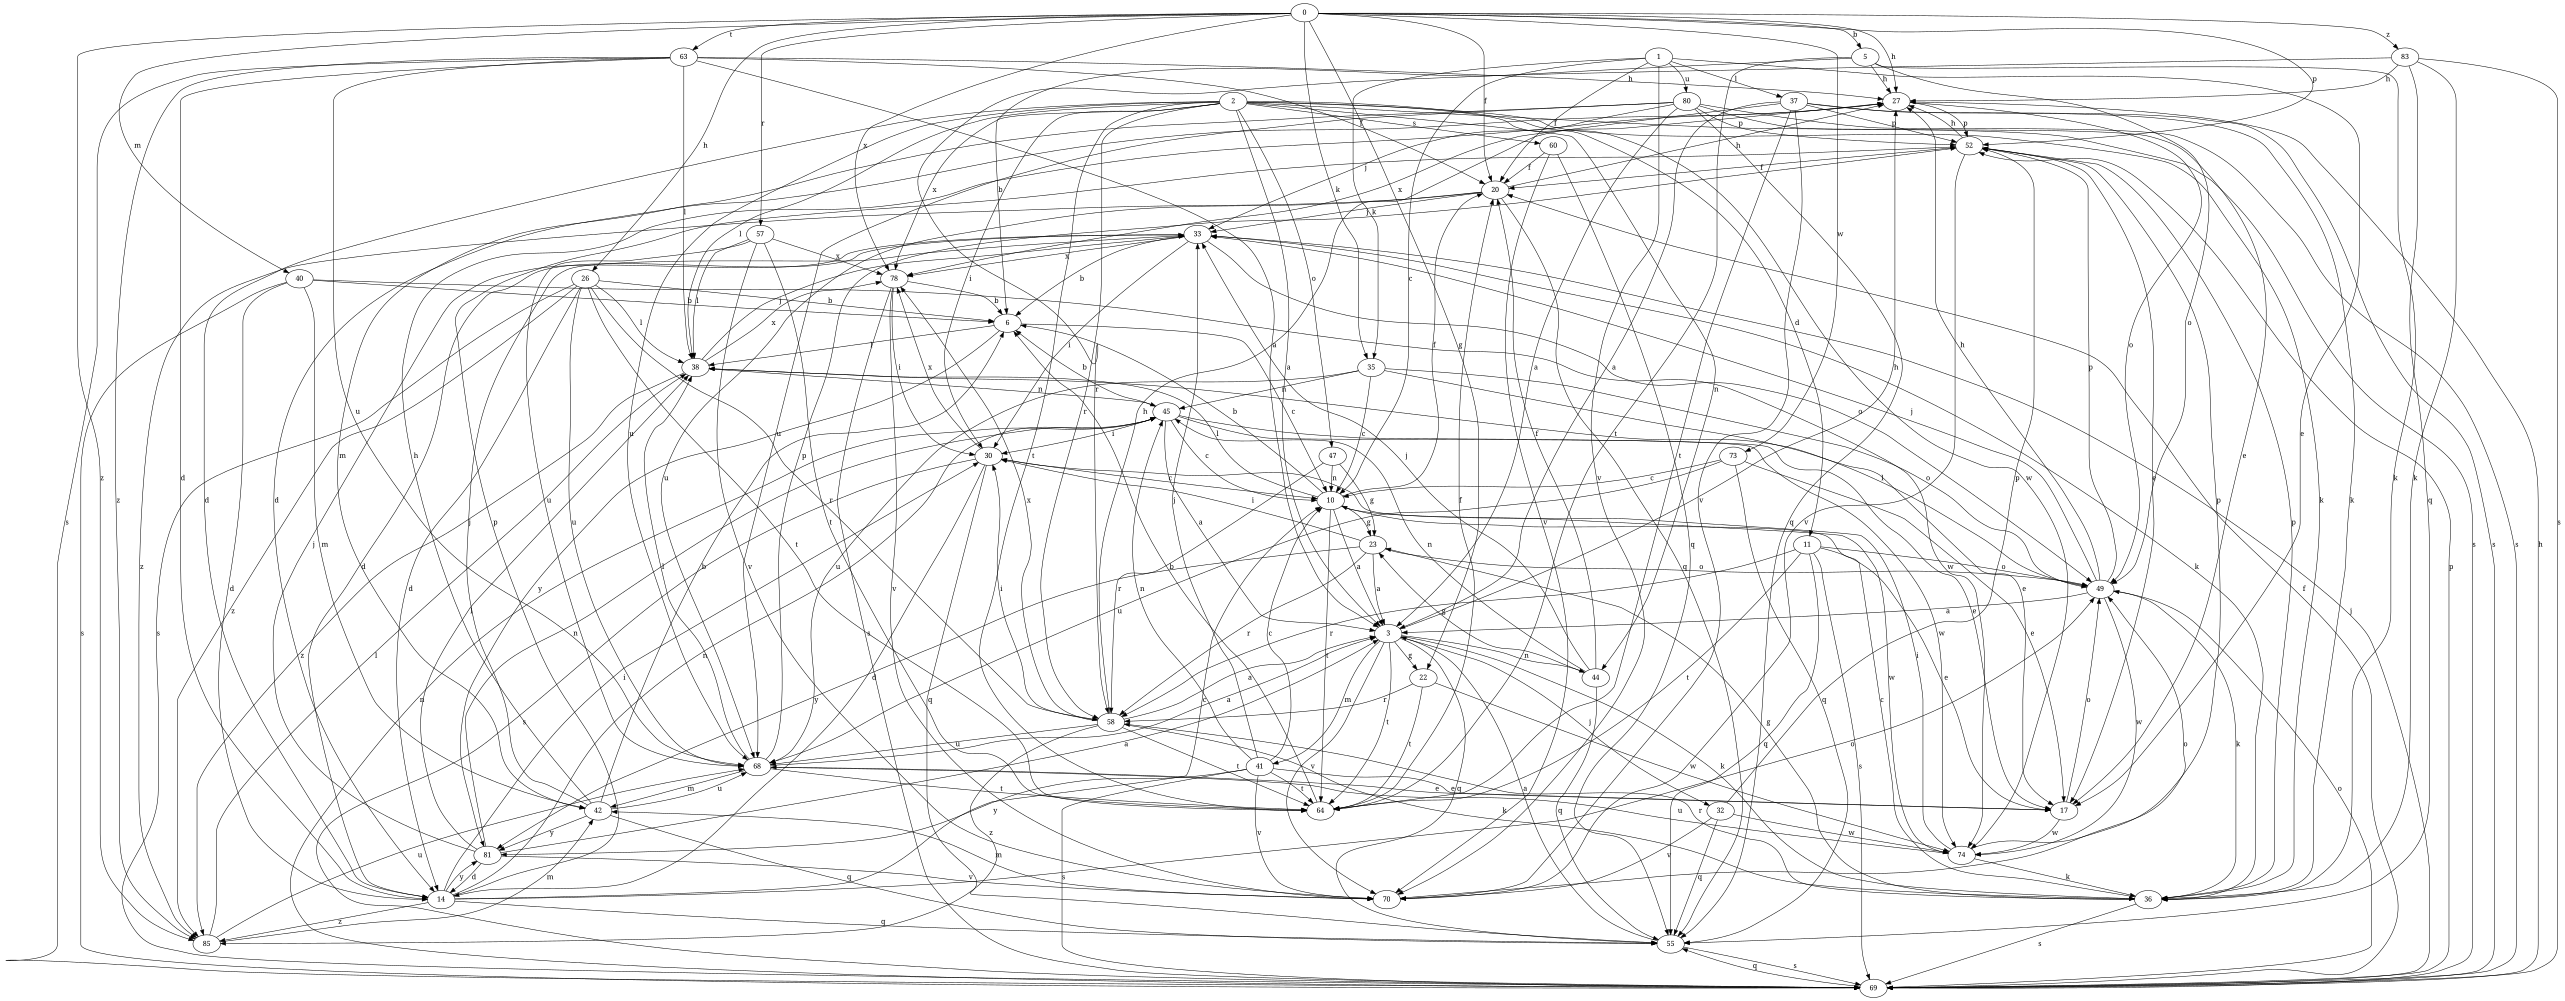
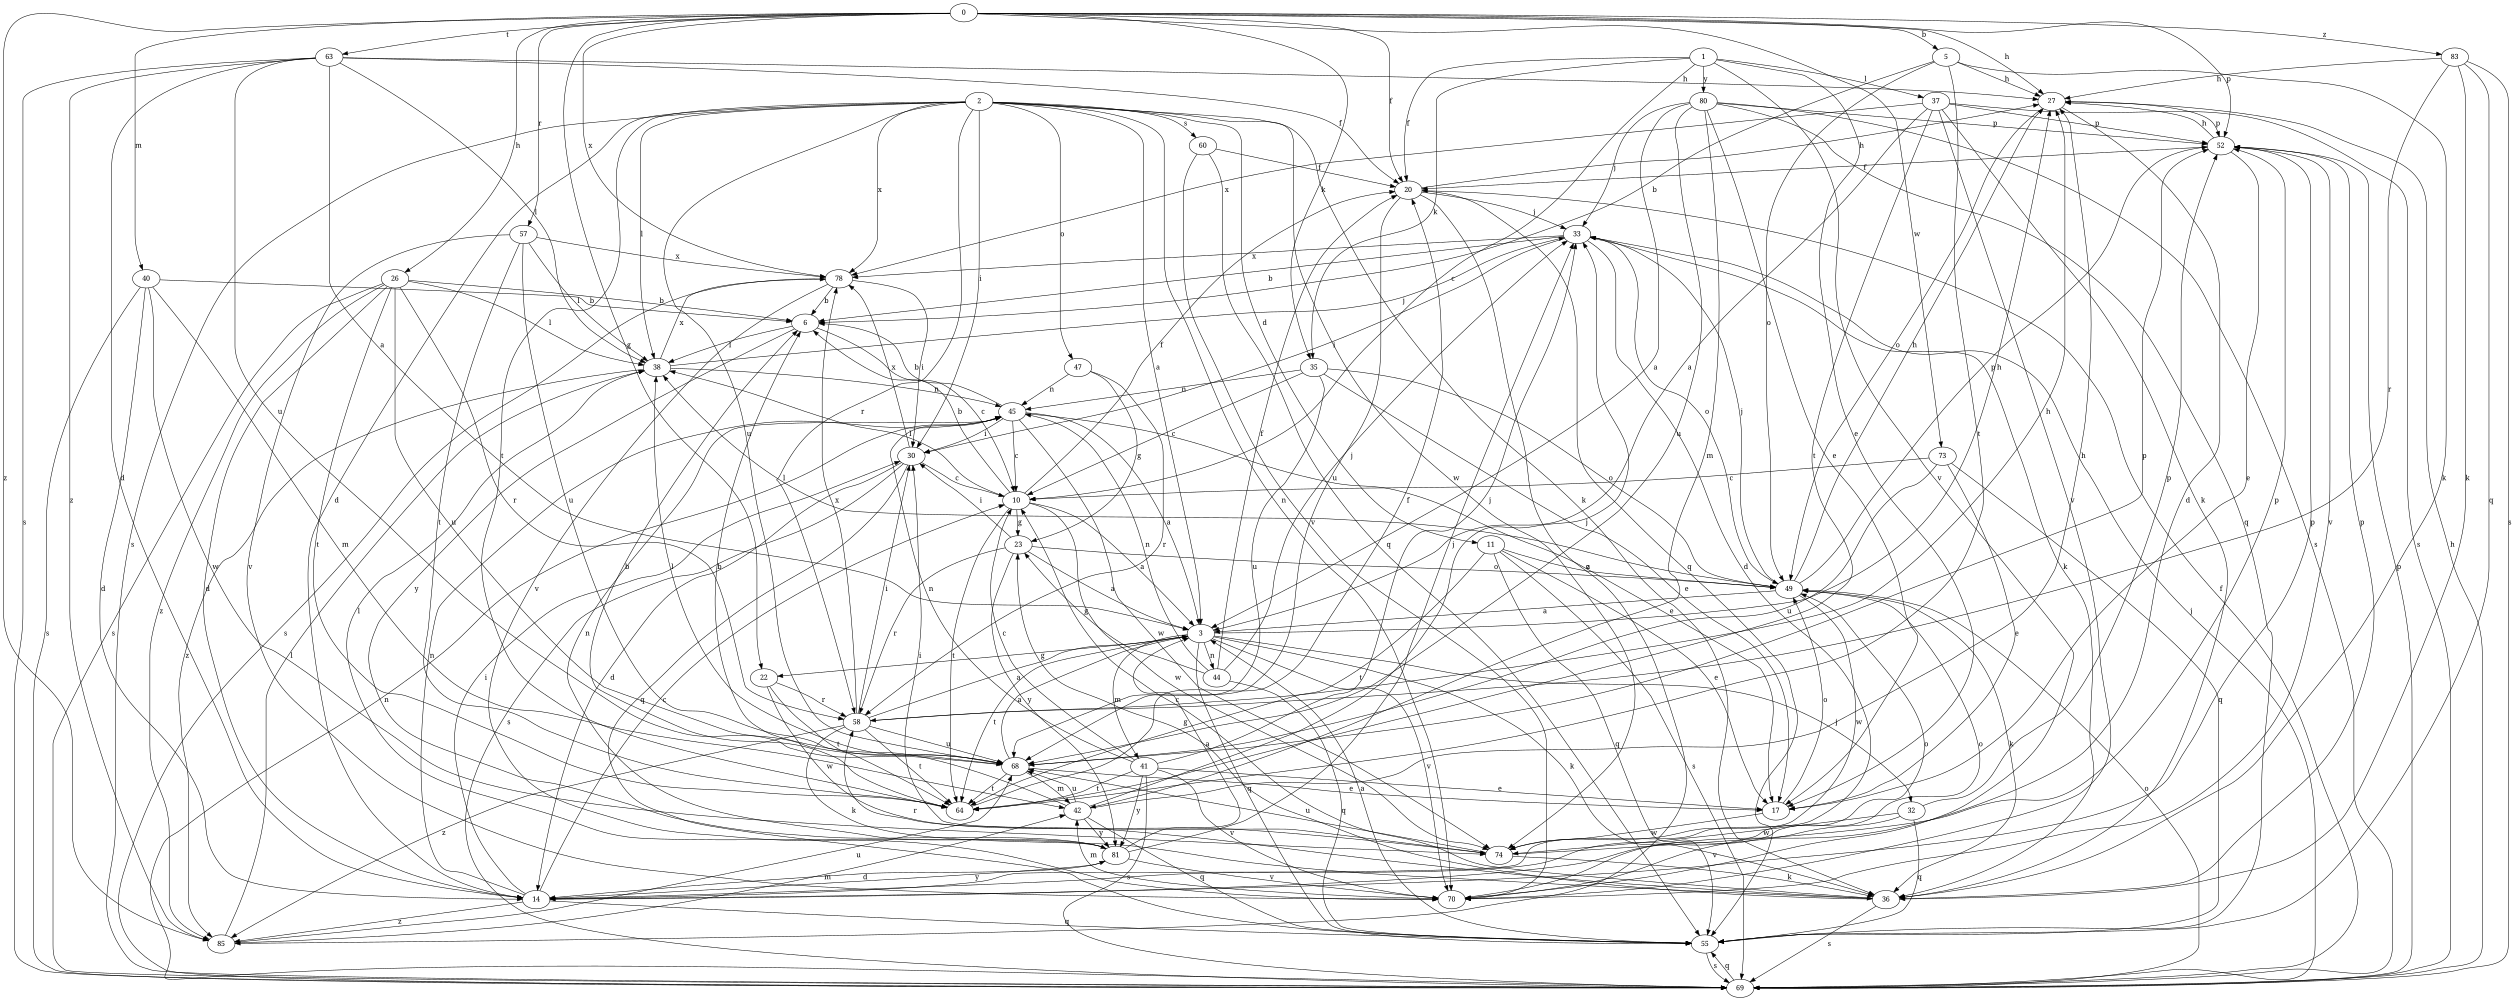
edge "1" -> "80": label "u" -> "y"
edge "2" -> "44": now "2" -> "70"
edge "47" -> "10": now "47" -> "45"
edge "11" -> "58": removed, label "r"
